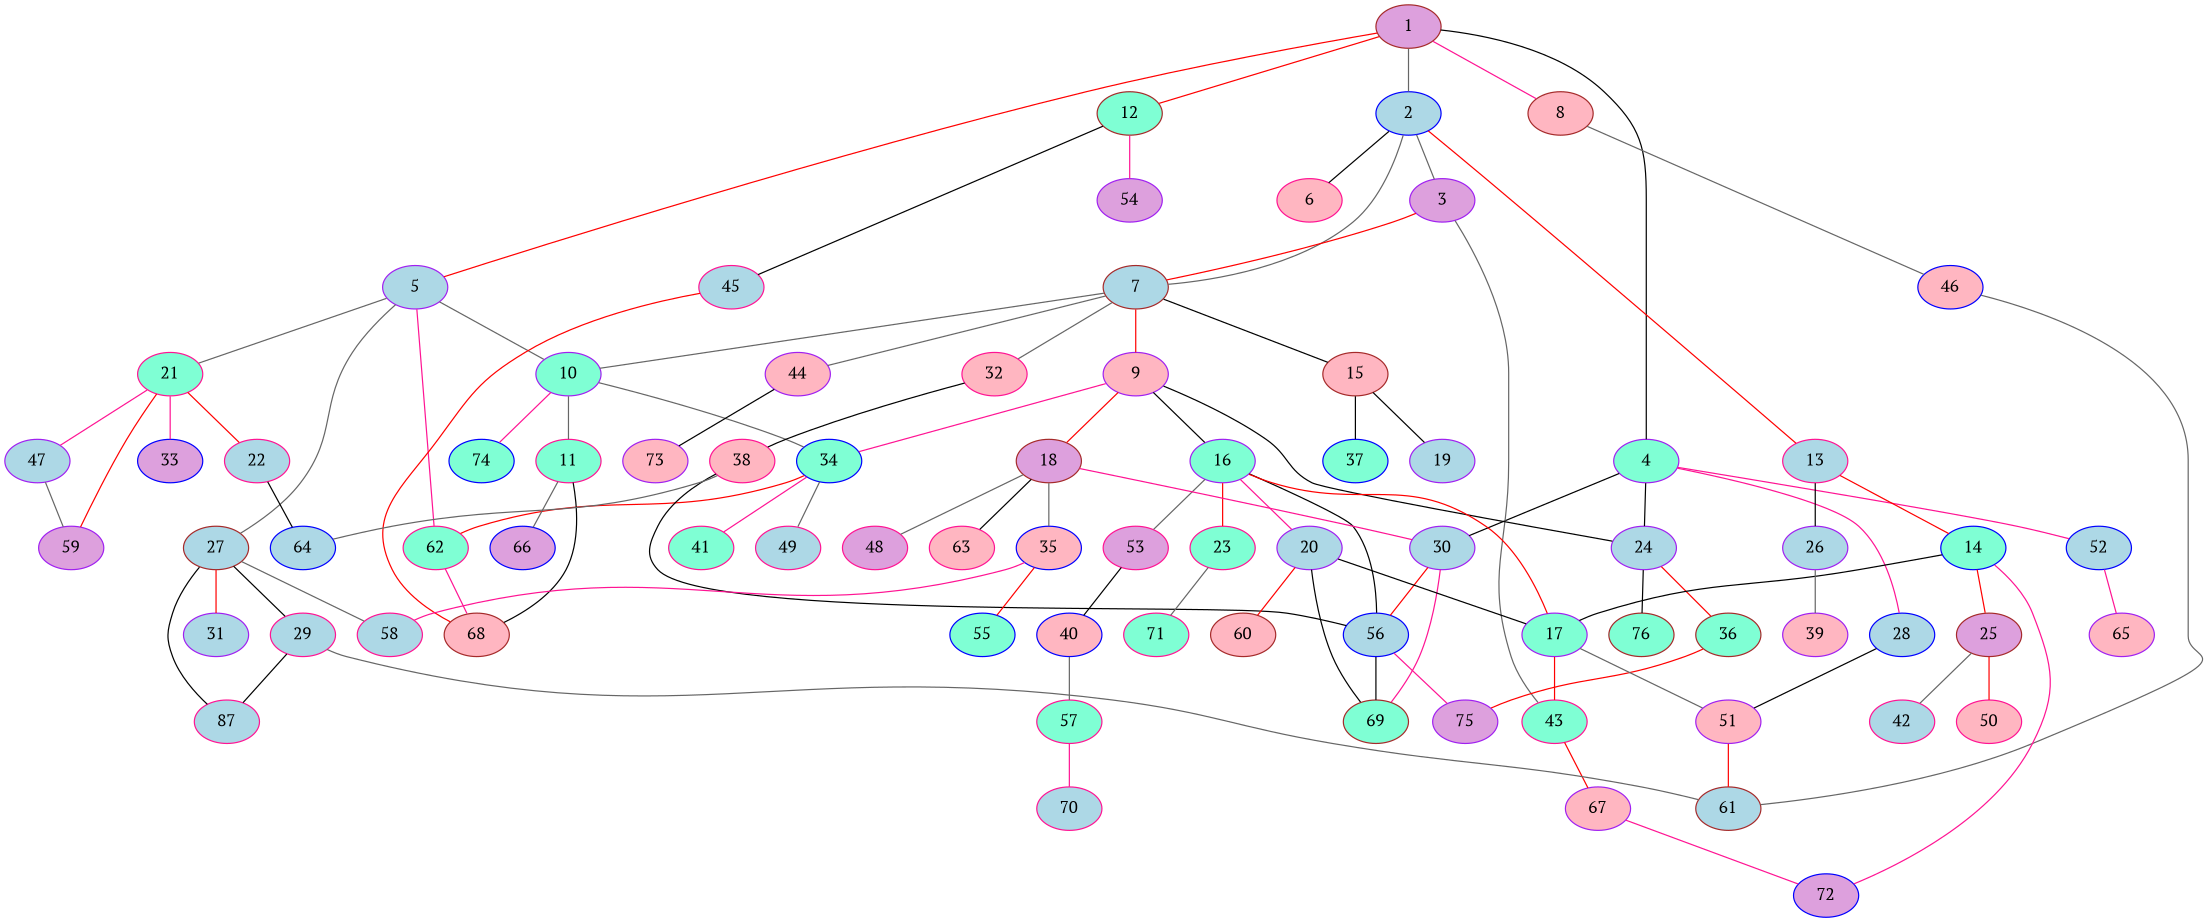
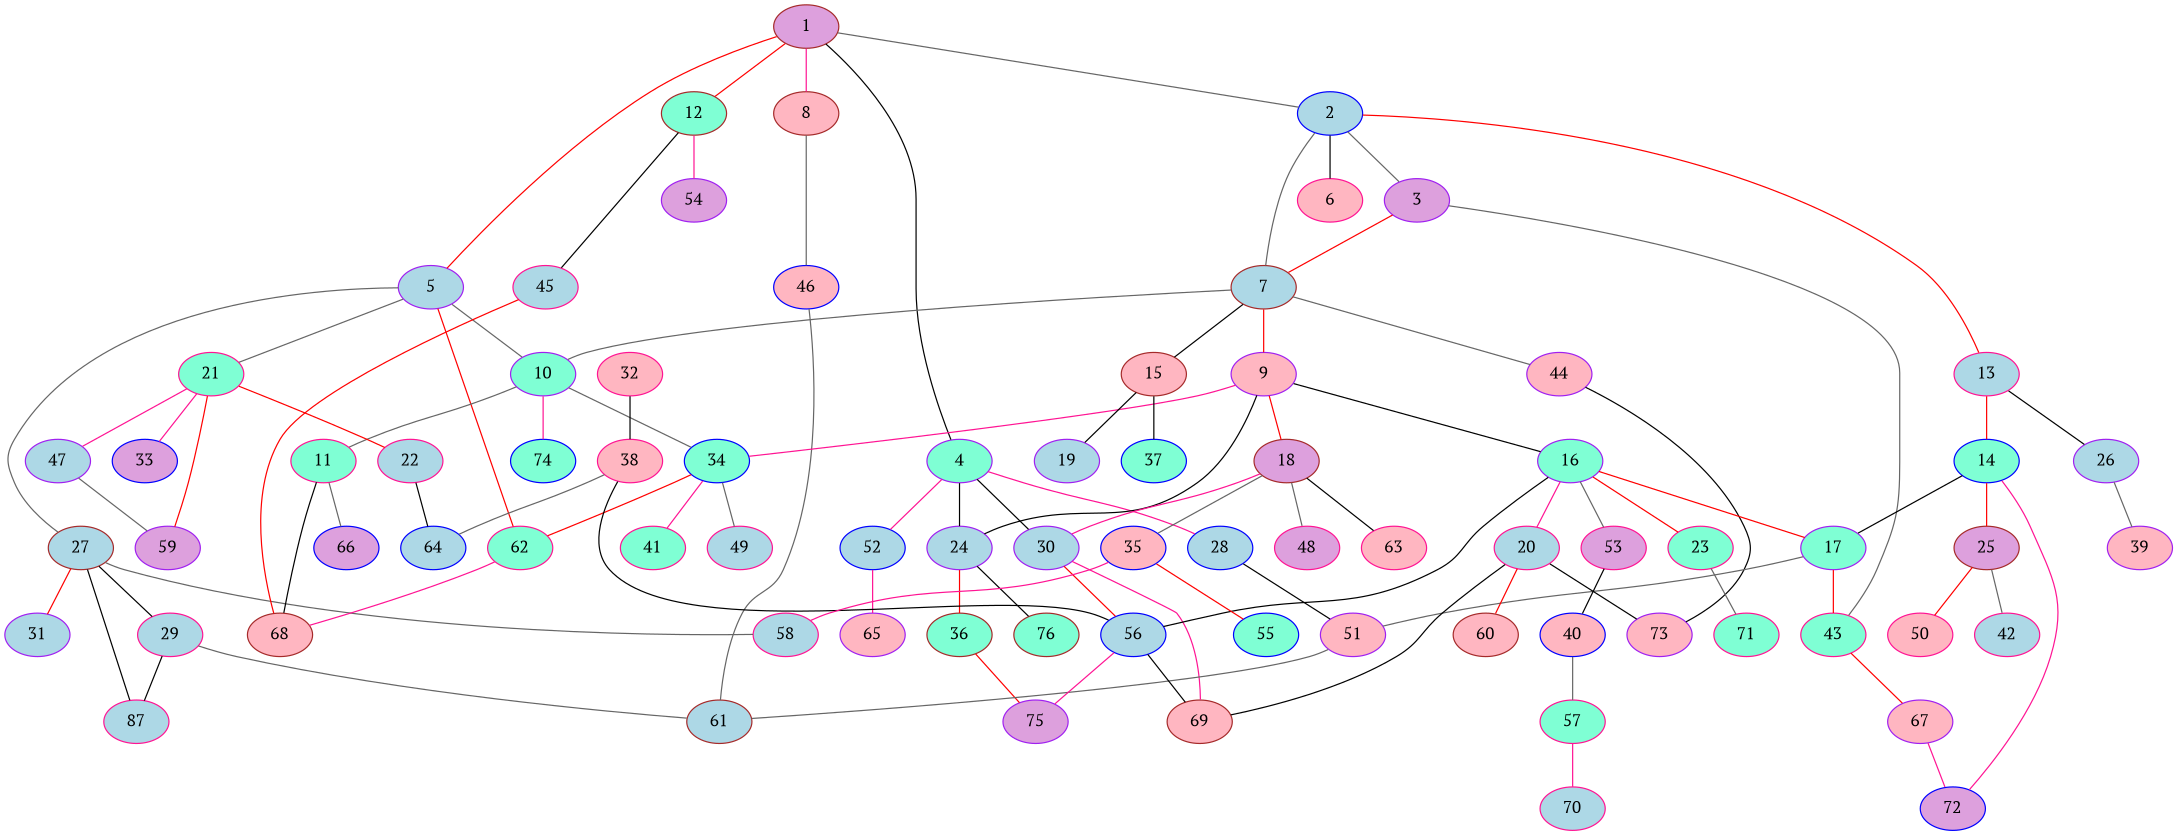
edge "7" -- "32": removed
edge "5" -- "62": color deeppink -> red
node "20": color purple -> deeppink
edge "20" -- "17": now "20" -- "73"
node "69": fillcolor aquamarine -> lightpink
edge "51" -- "61": color red -> gray40
